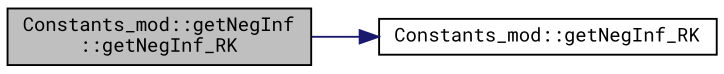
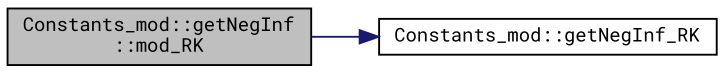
node "Constants_mod::getNegInf ::getNegInf_RK": label "Constants_mod::getNegInf ::getNegInf_RK" -> "Constants_mod::getNegInf ::mod_RK"
